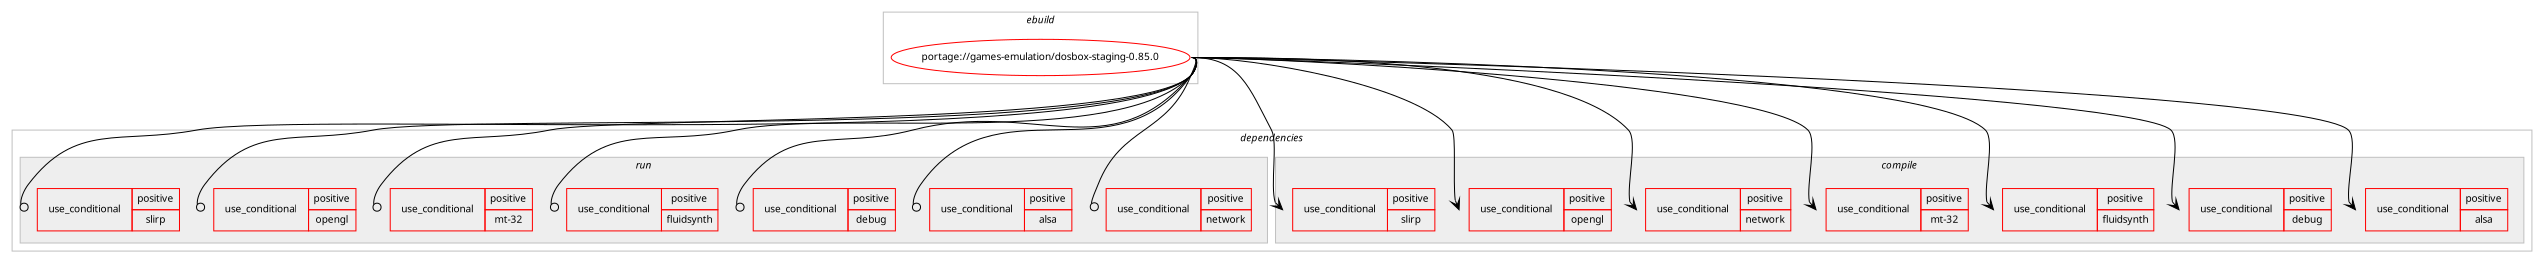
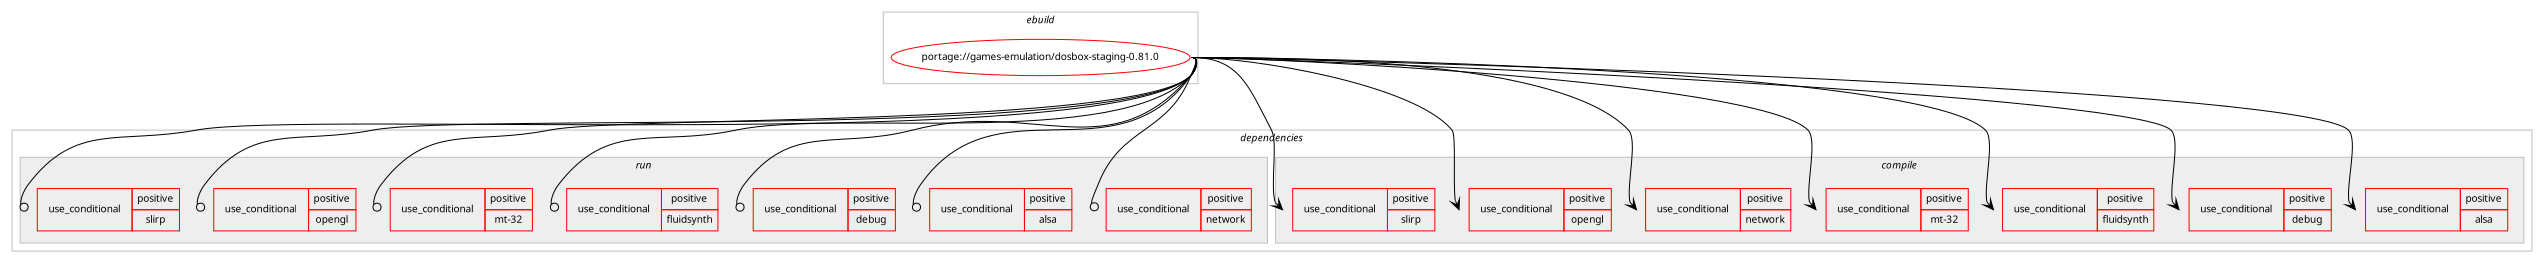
node "portage://games-emulation/dosbox-staging-0.85.0": label "portage://games-emulation/dosbox-staging-0.85.0" -> "portage://games-emulation/dosbox-staging-0.81.0"
